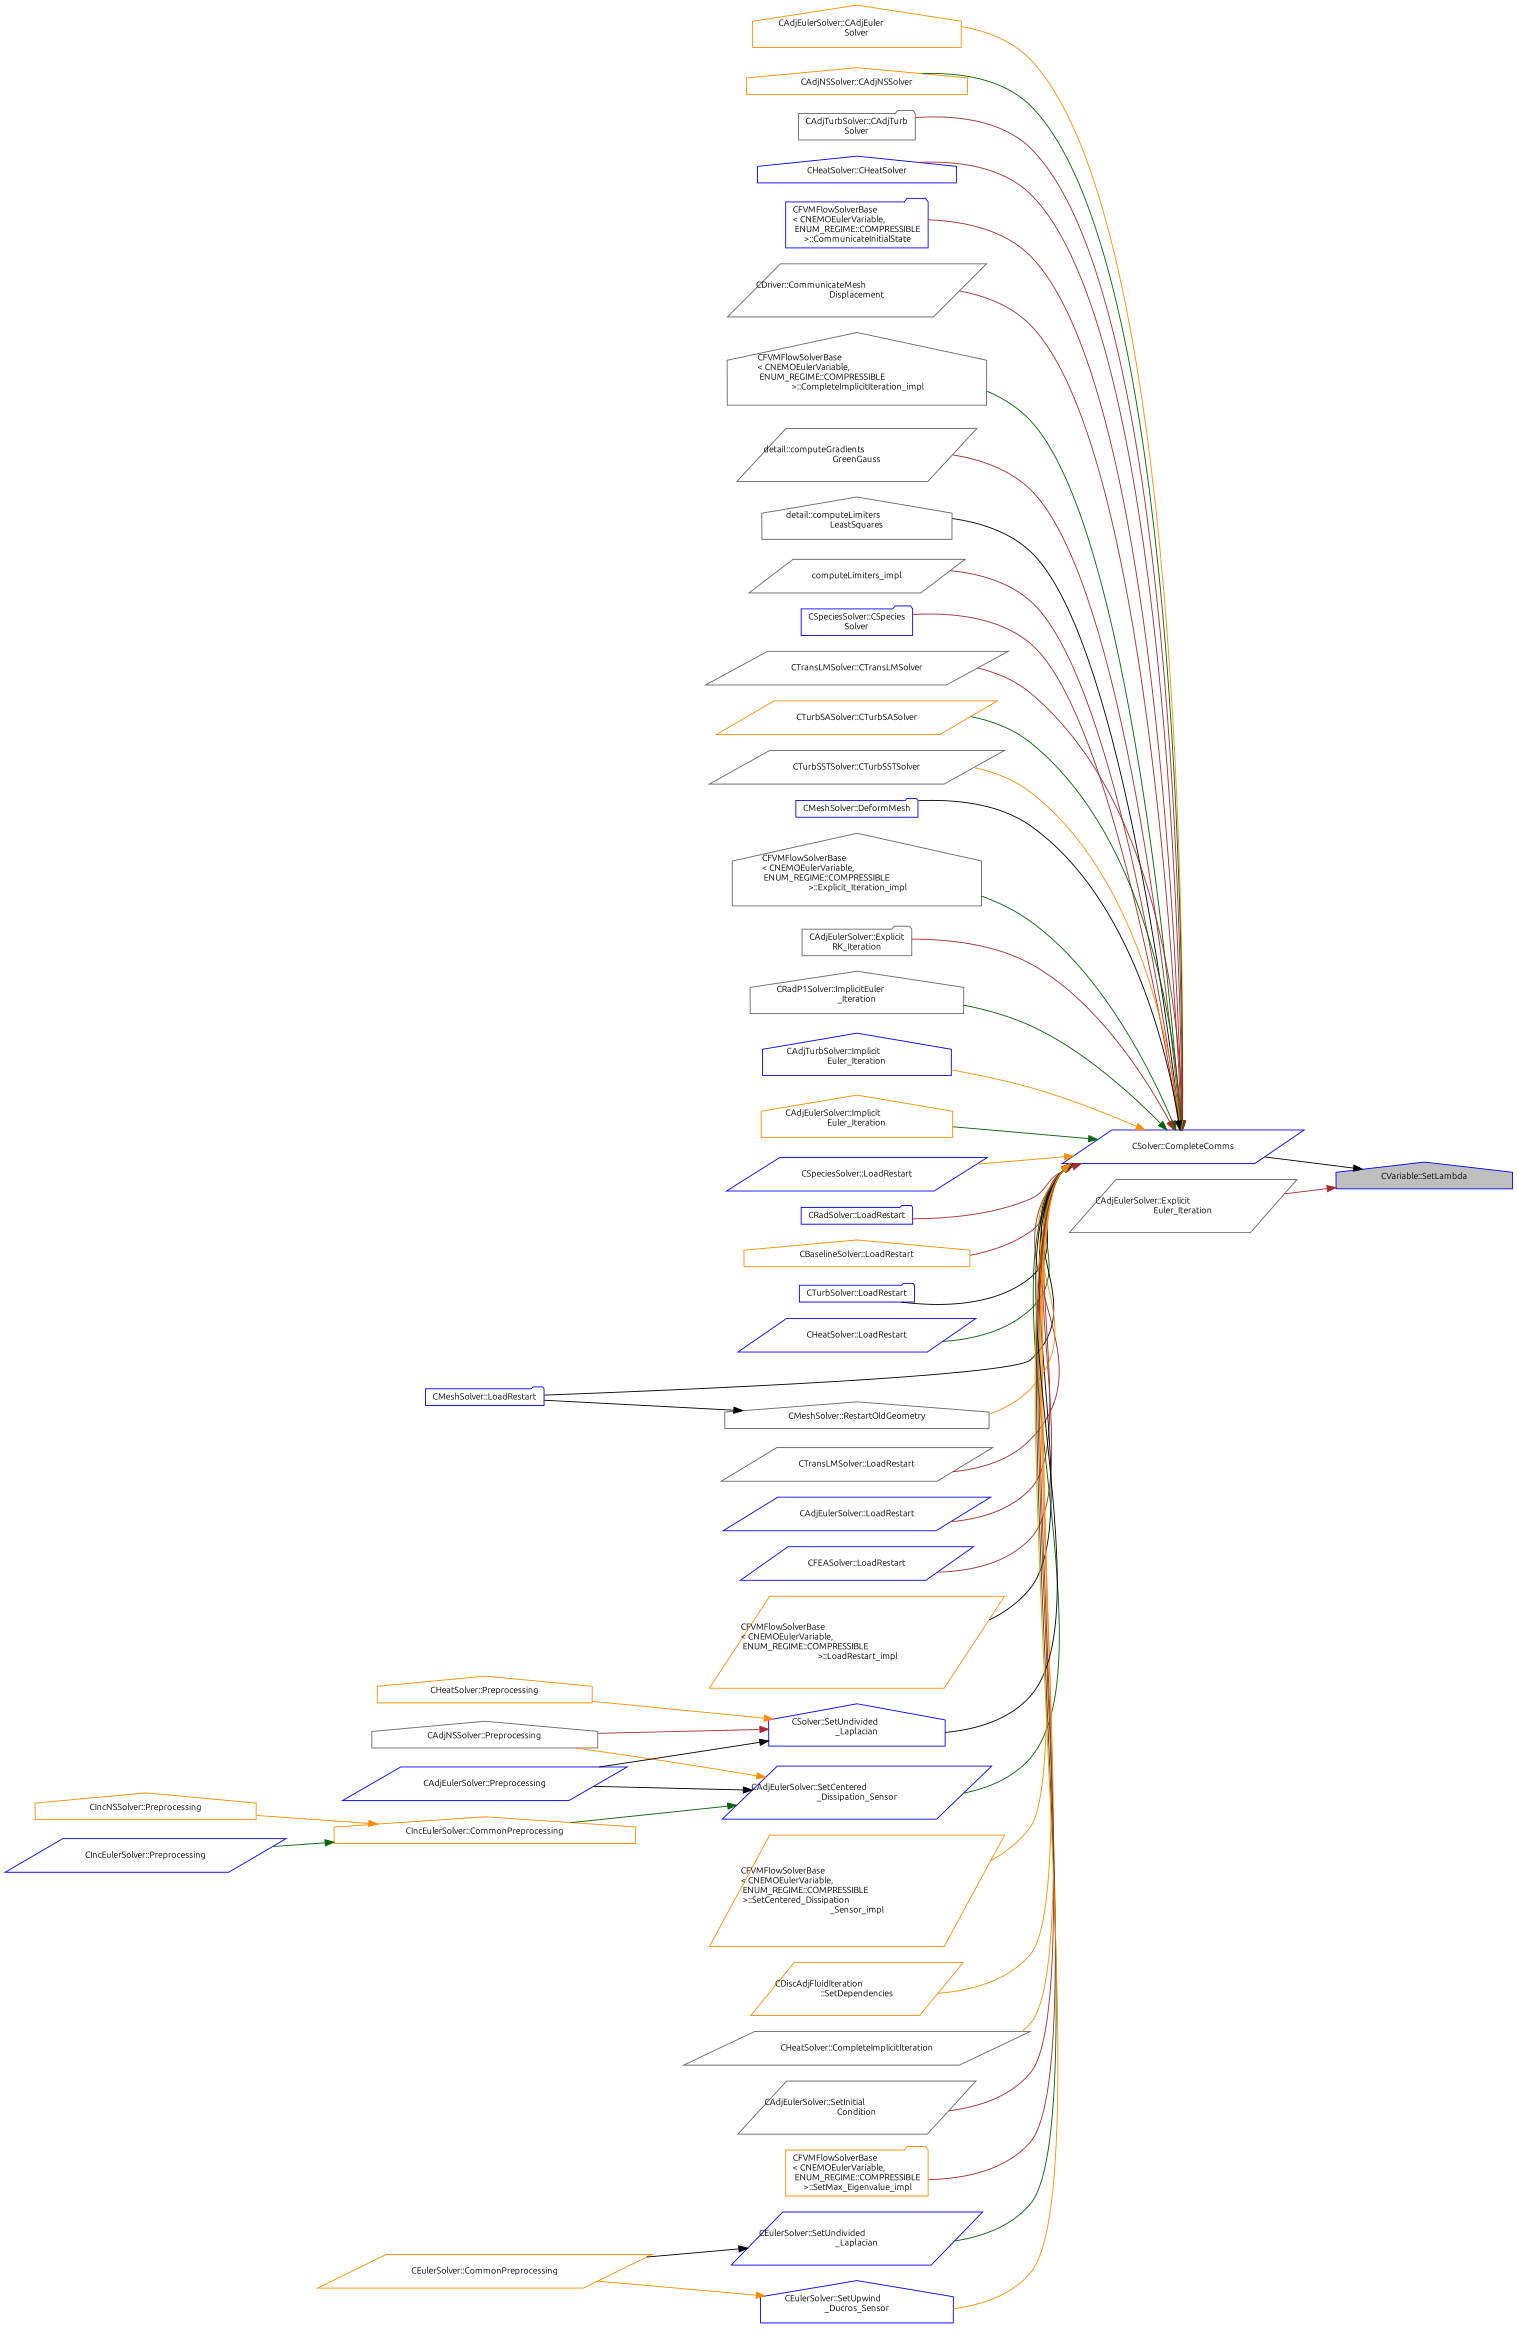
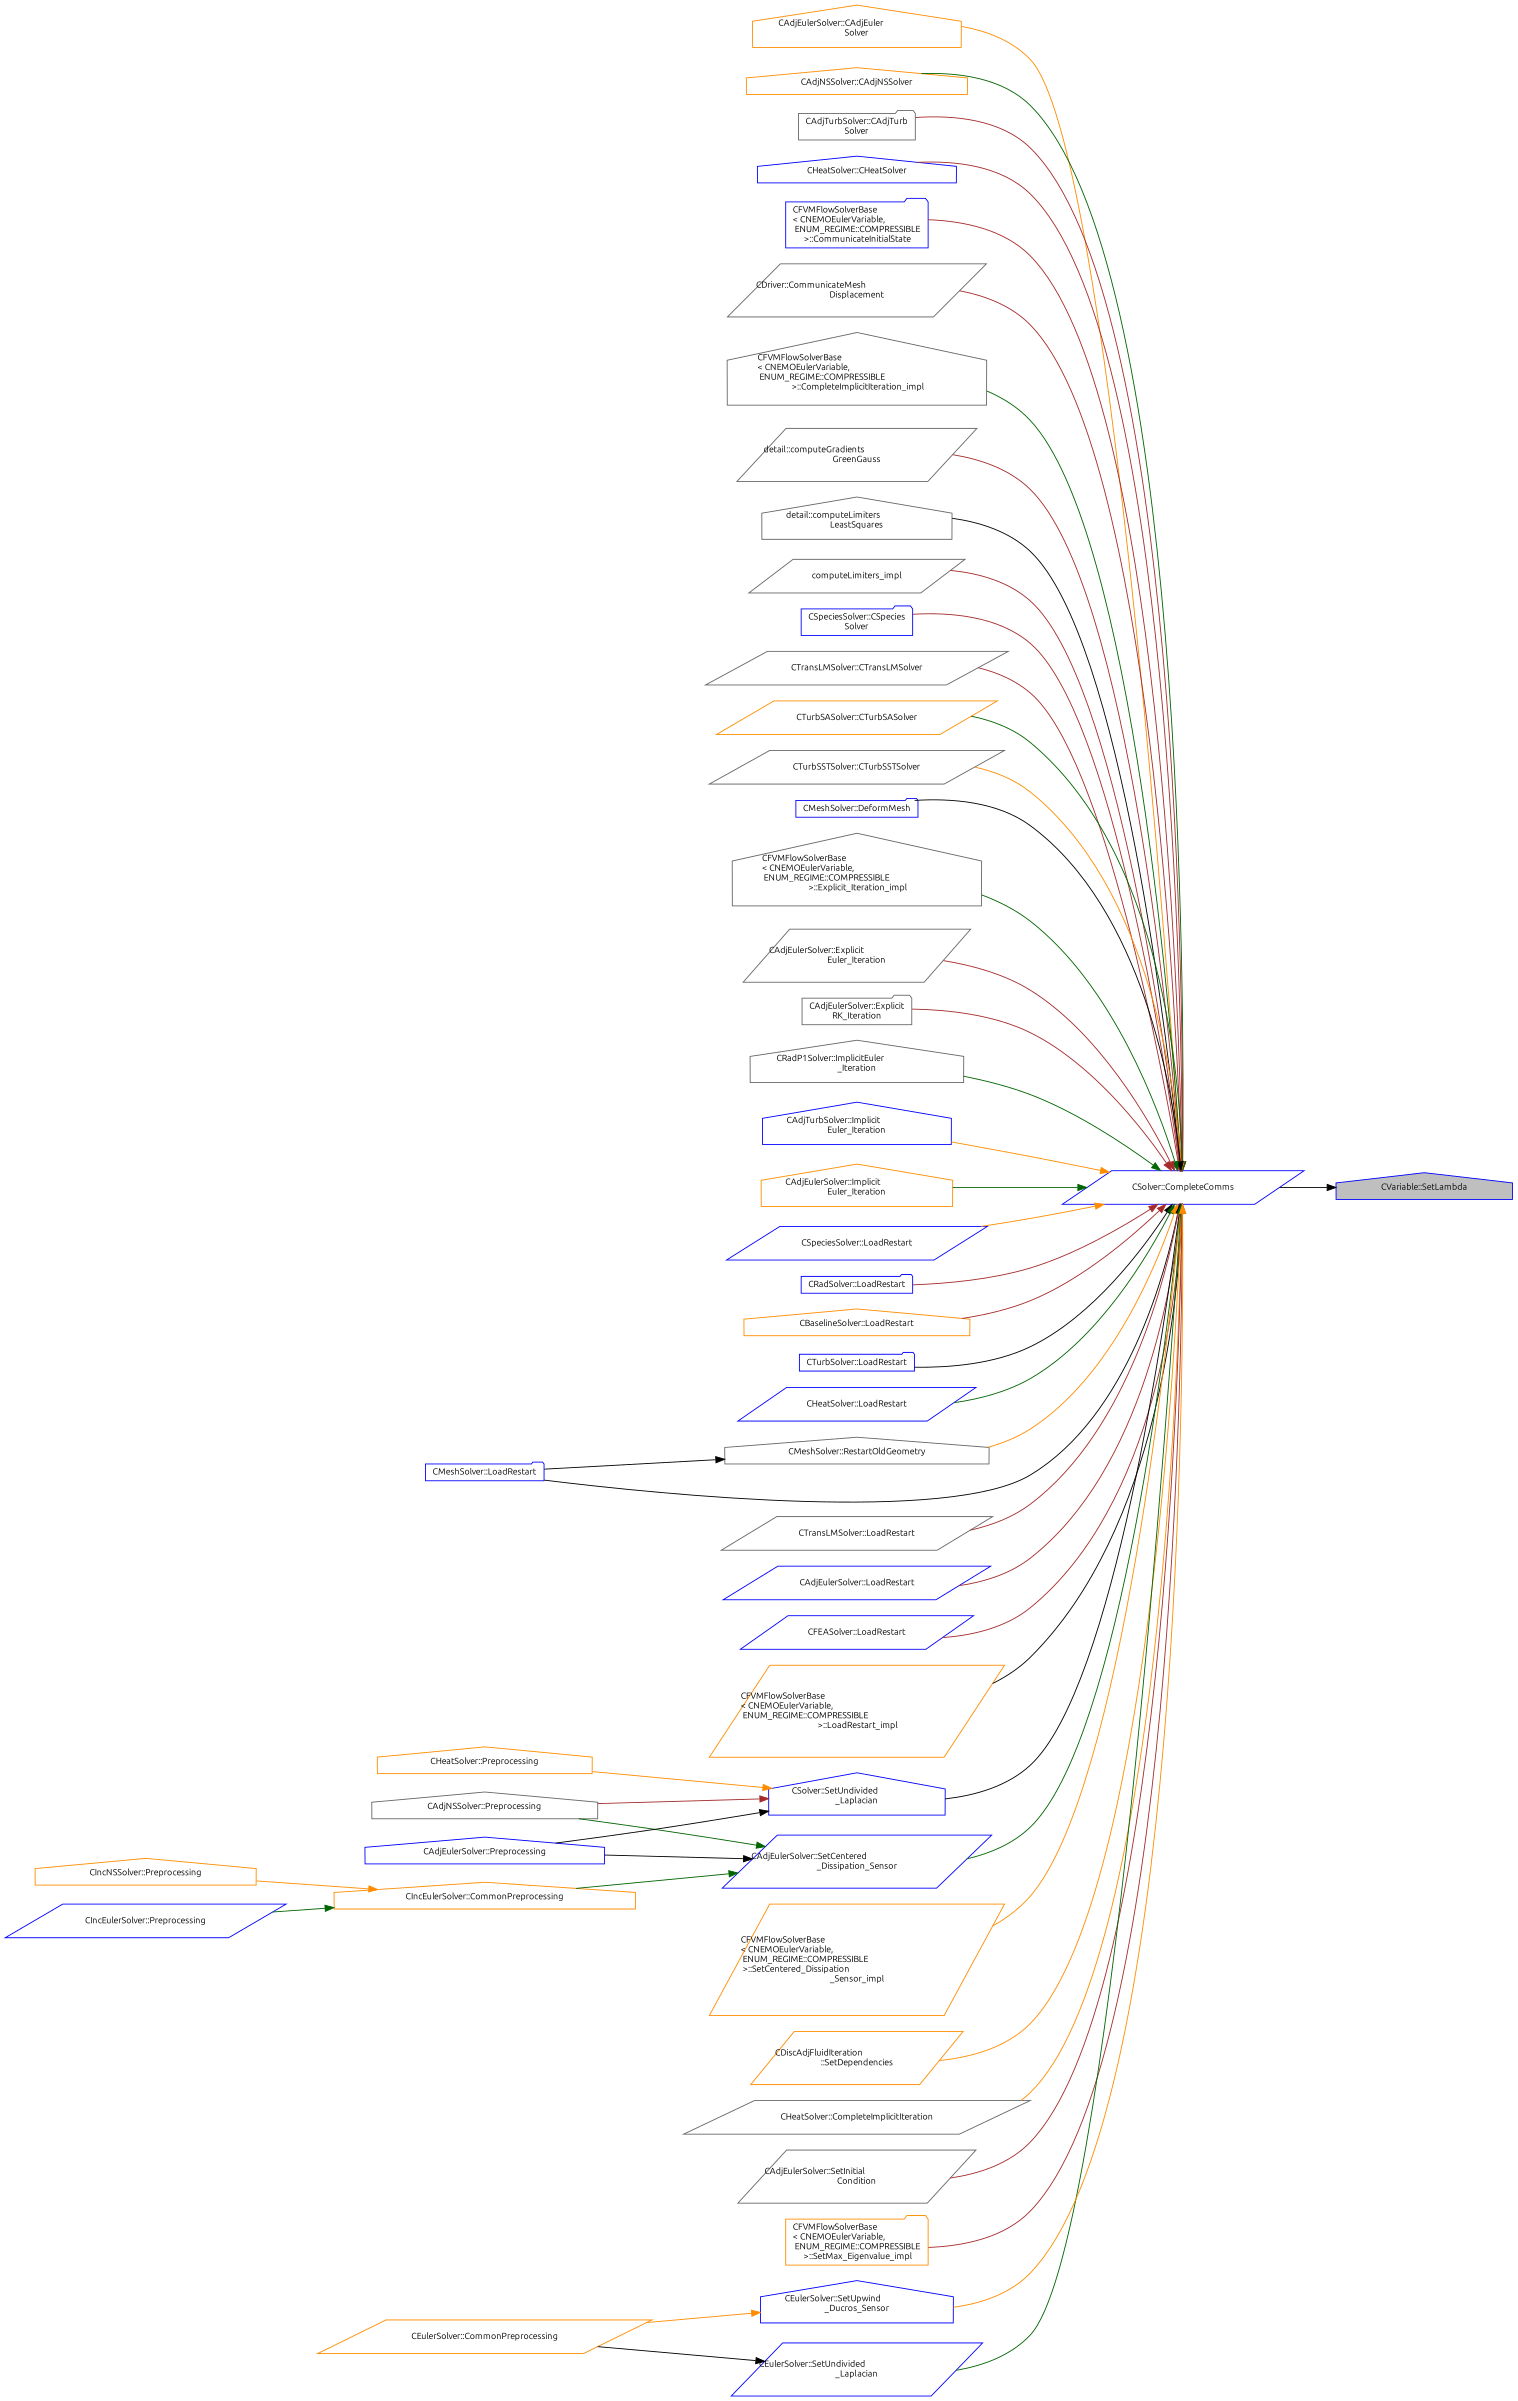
edge "CAdjEulerSolver::Explicit Euler_Iteration" -> "CVariable::SetLambda": now "CAdjEulerSolver::Explicit Euler_Iteration" -> "CSolver::CompleteComms"
edge "CAdjNSSolver::Preprocessing" -> "CAdjEulerSolver::SetCentered _Dissipation_Sensor": color darkorange -> darkgreen
node "CAdjEulerSolver::Preprocessing": shape parallelogram -> house
